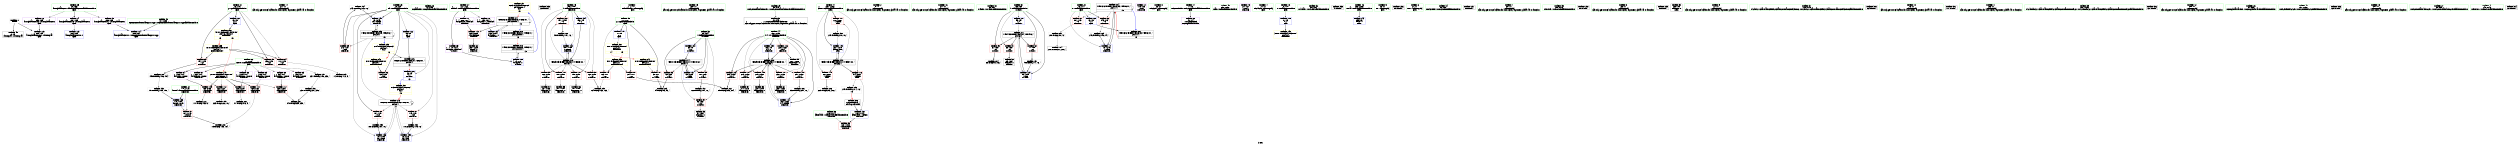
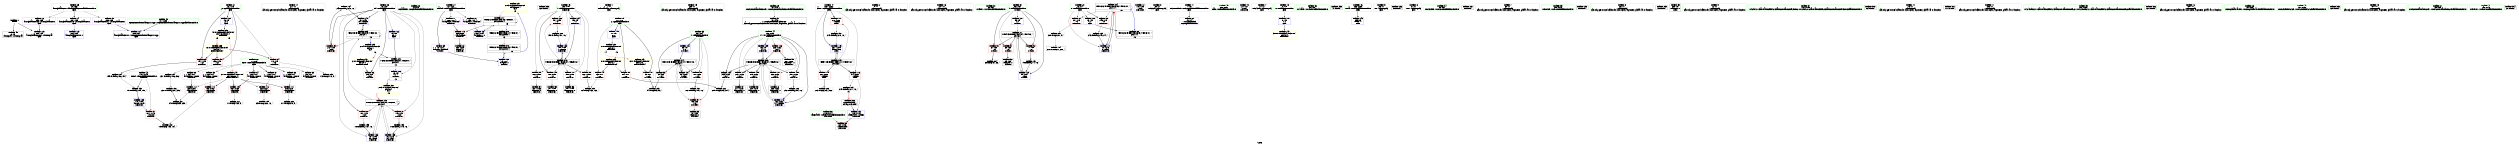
edge "NodeID: 42" -> "NodeID: 133": now "NodeID: 42" -> "NodeID: 193"
